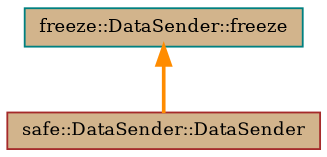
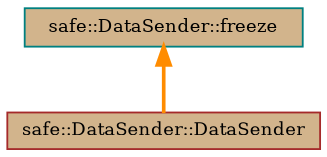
node "freeze::DataSender::freeze": label "freeze::DataSender::freeze" -> "safe::DataSender::freeze"
